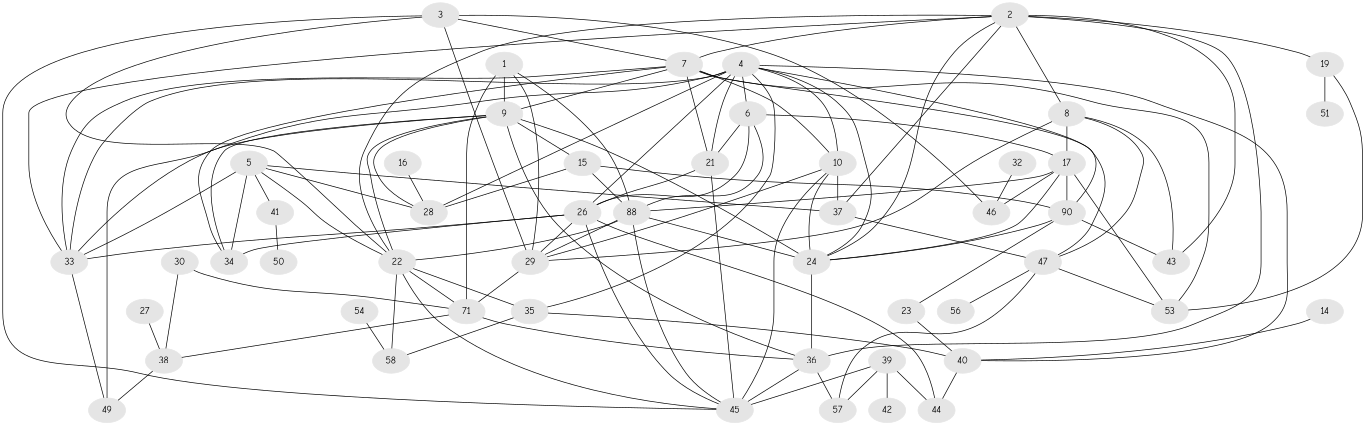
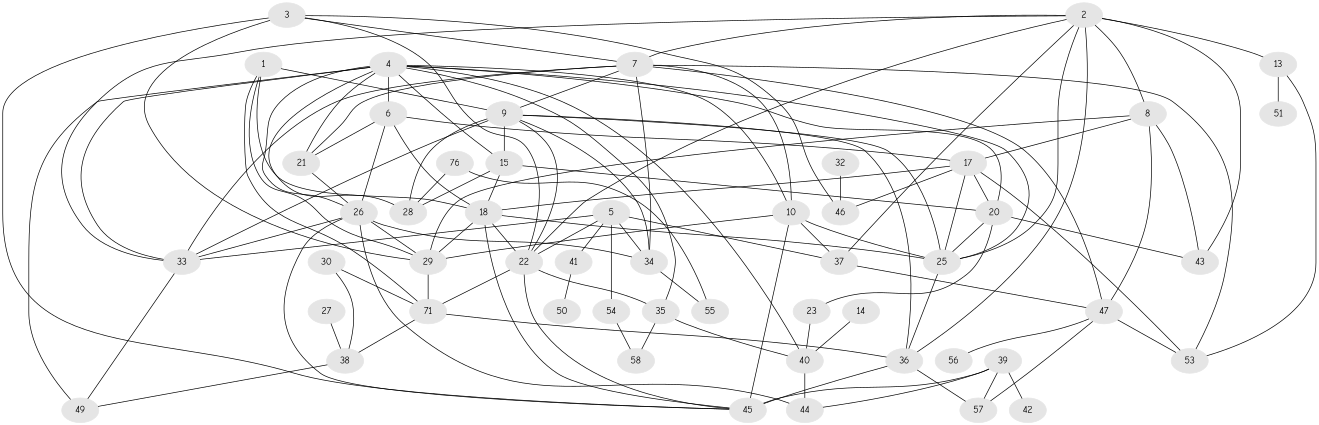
node "19": label "19" -> "13"
edge "4" -- "15": added
node "16": label "16" -> "76"
edge "5" -- "28": now "5" -- "54"
node "88": label "88" -> "18"
node "90": label "90" -> "20"
node "24": label "24" -> "25"
edge "21" -- "45": removed
edge "22" -- "58": removed
node "55": added
